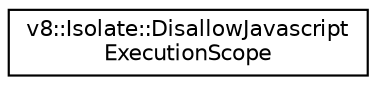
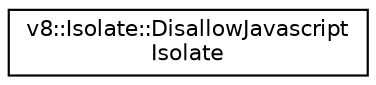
node "v8::Isolate::DisallowJavascript ExecutionScope": label "v8::Isolate::DisallowJavascript ExecutionScope" -> "v8::Isolate::DisallowJavascript Isolate"
